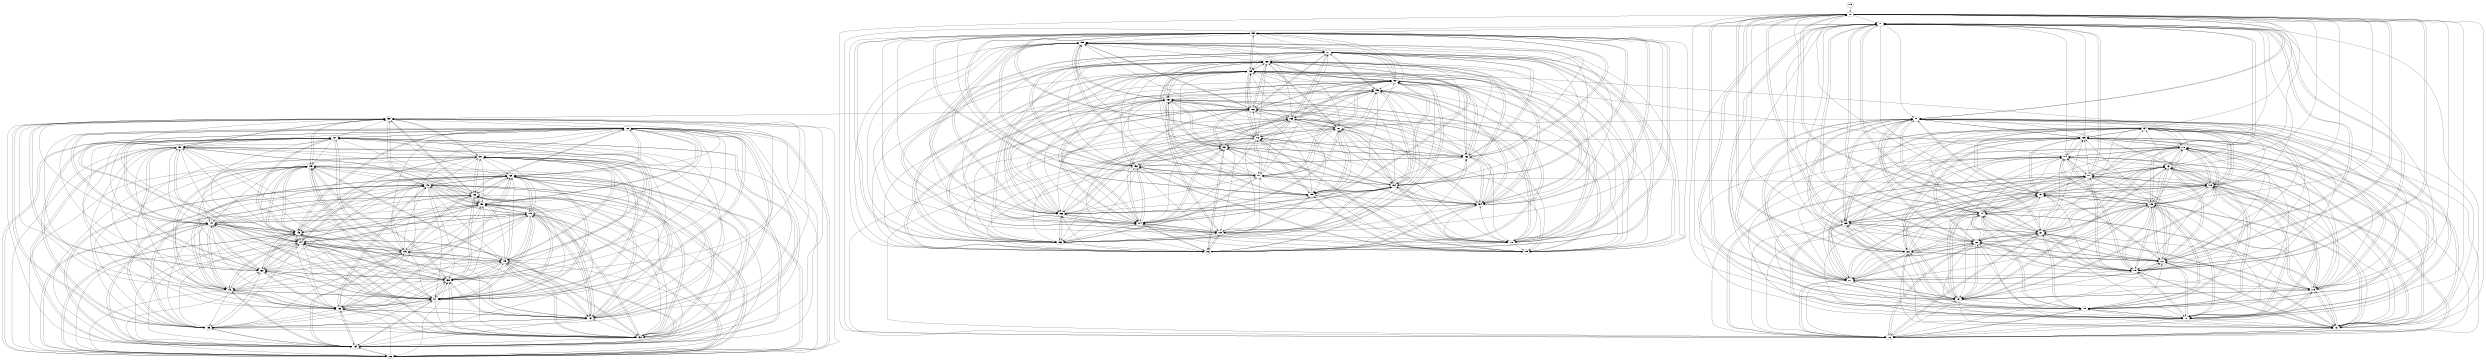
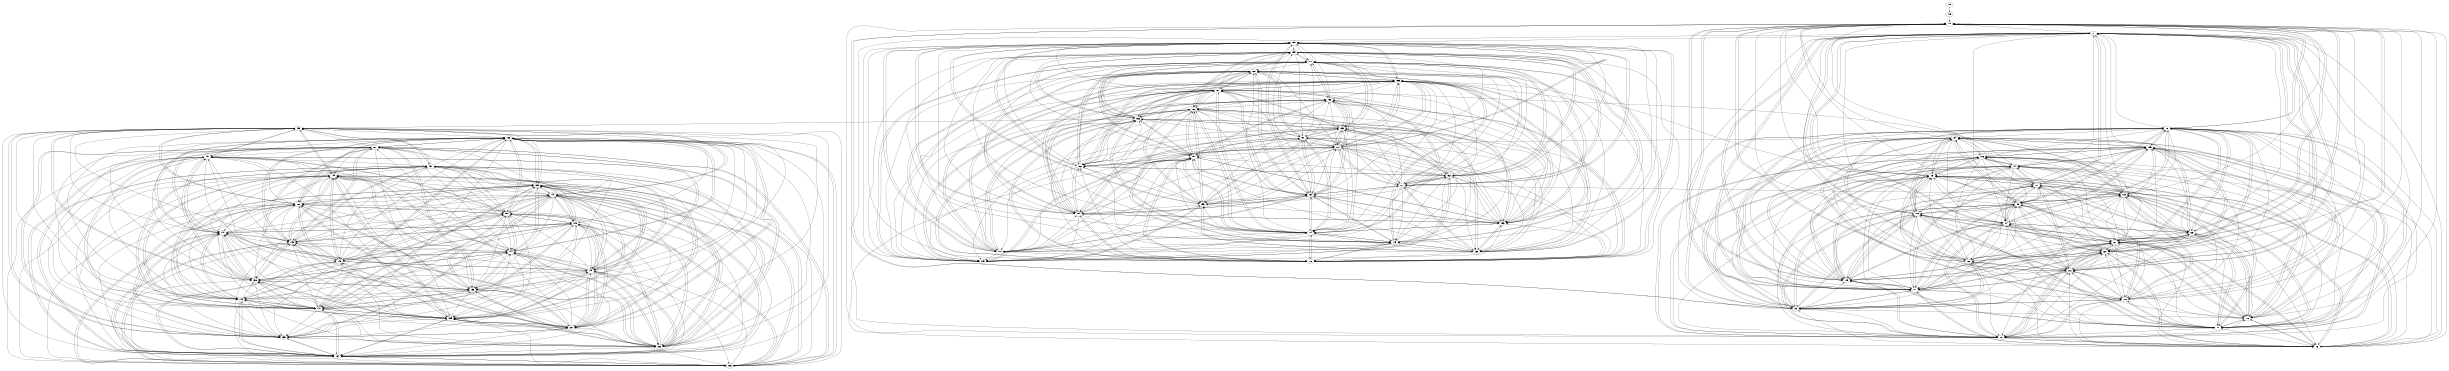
node "v78": added
edge "v72" -> "v55": now "v57" -> "v55"
